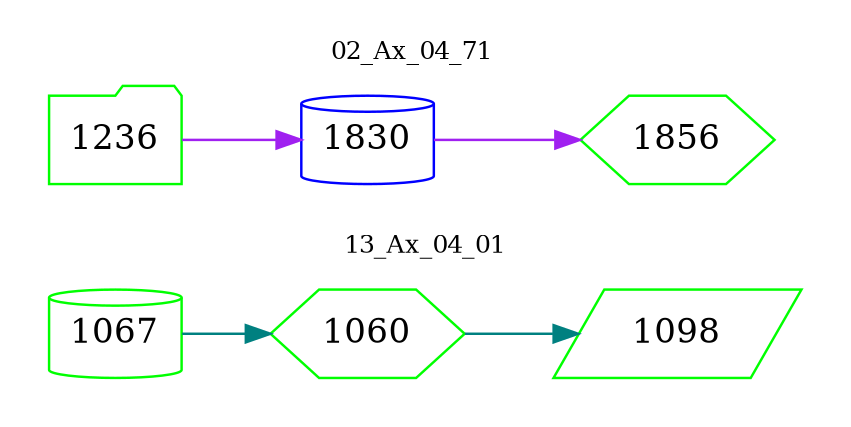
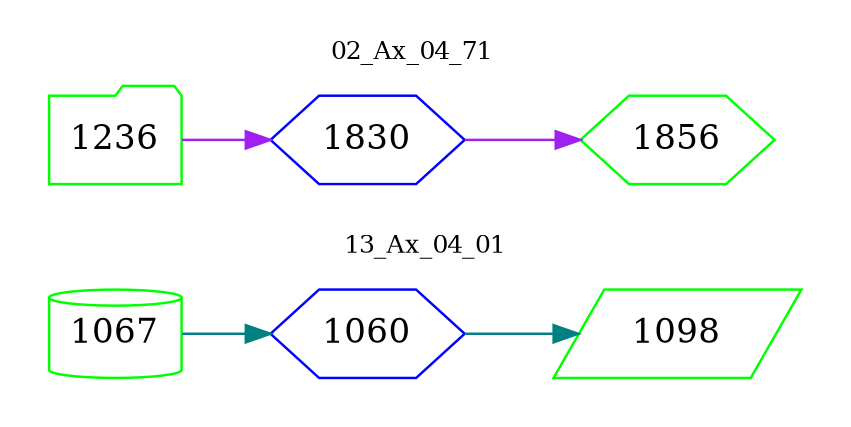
node "1830": shape cylinder -> hexagon
node "1060": color green -> blue
